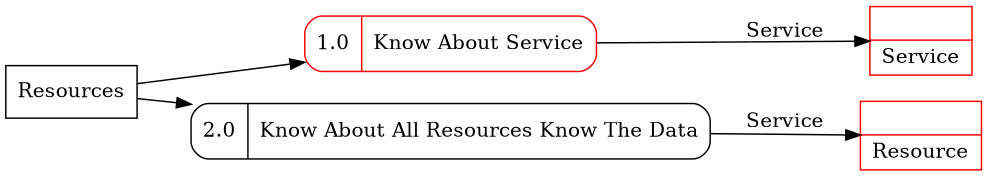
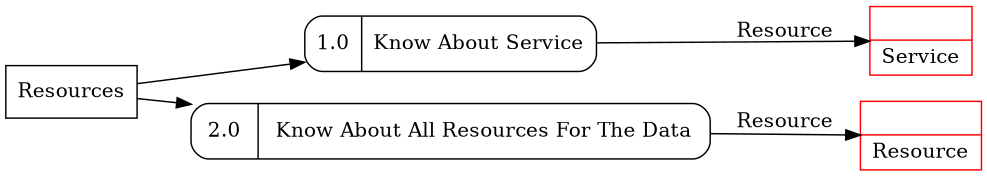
edge "1.0" -> "Service": label "Service" -> "Resource"
node "1.0": color red -> black
edge "2.0" -> "Resource": label "Service" -> "Resource"
node "2.0": text "Know About All Resources Know The Data" -> "Know About All Resources For The Data"
